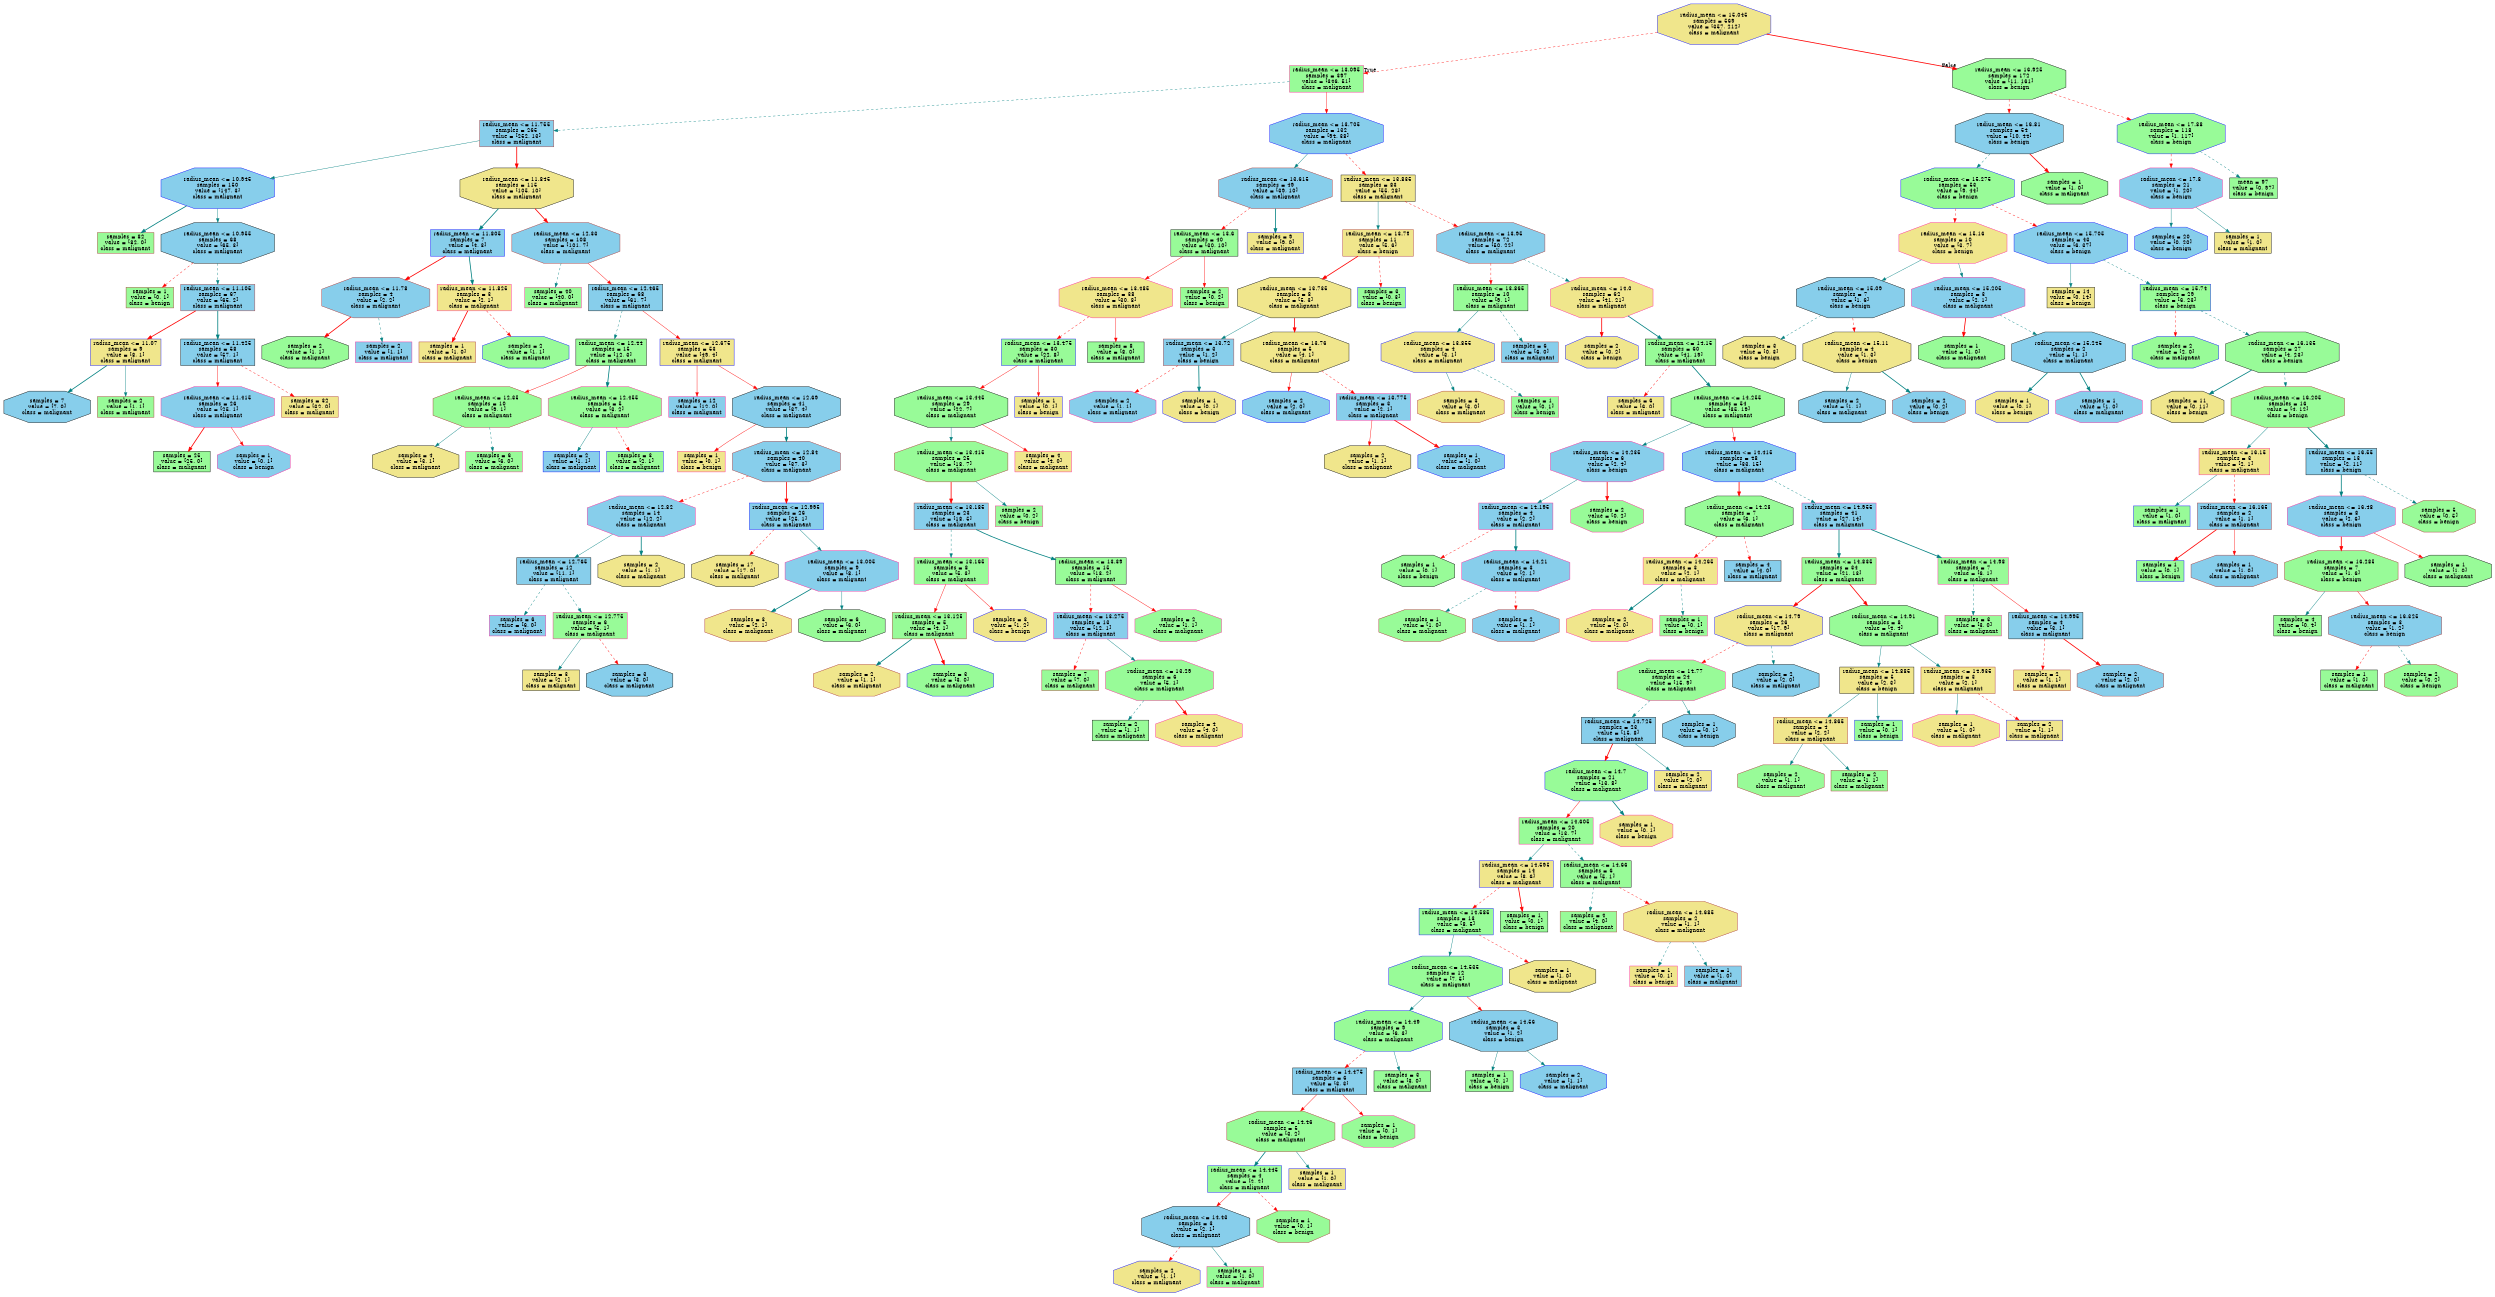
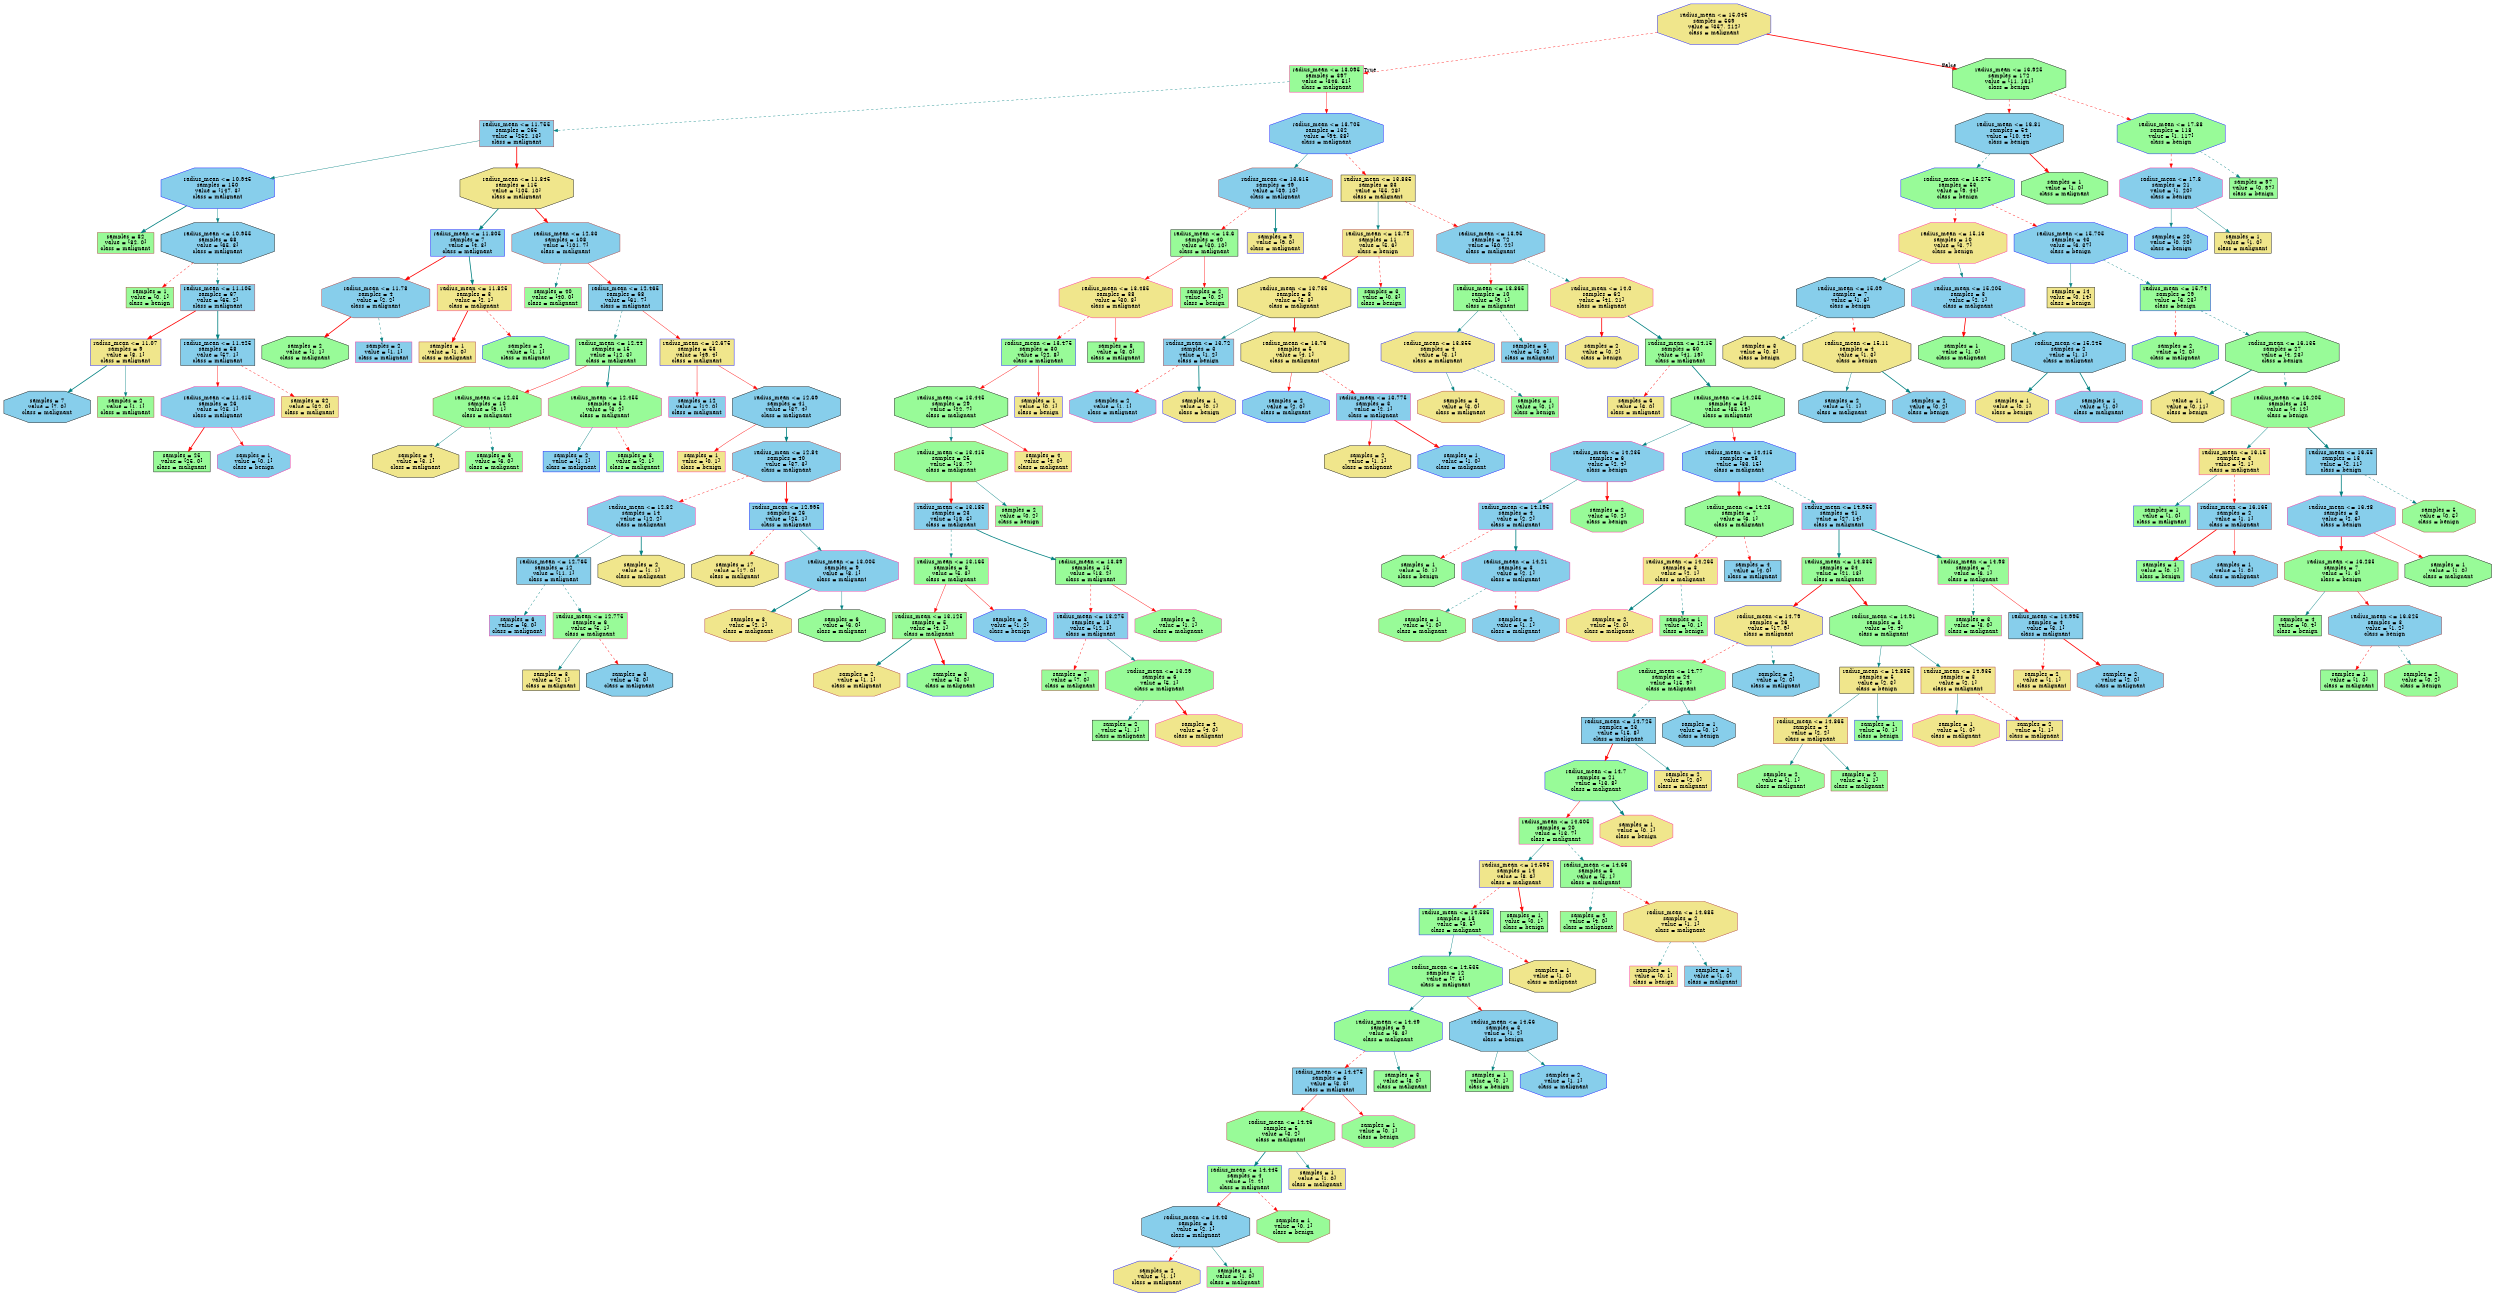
node "mean = 97 value = [0, 97] class = benign": label "mean = 97 value = [0, 97] class = benign" -> "samples = 97 value = [0, 97] class = benign"
node "samples = 11 value = [0, 11] class = benign": label "samples = 11 value = [0, 11] class = benign" -> "value = 11 value = [0, 11] class = benign"
node "samples = 3 value = [1, 2] class = benign": fillcolor khaki -> skyblue
